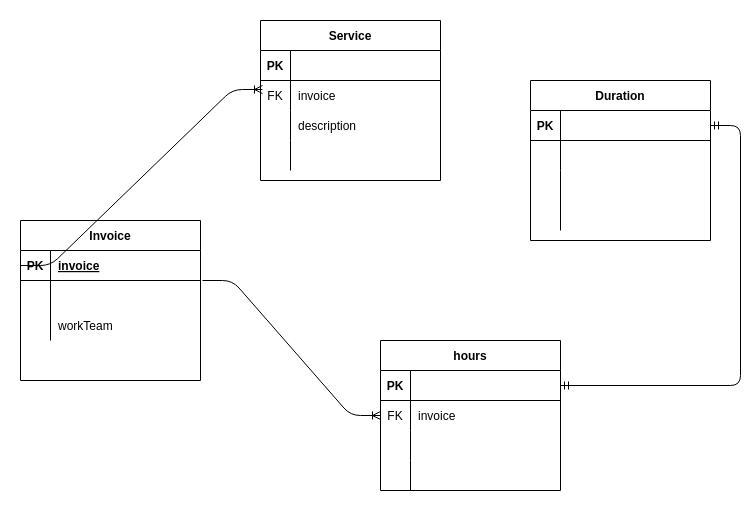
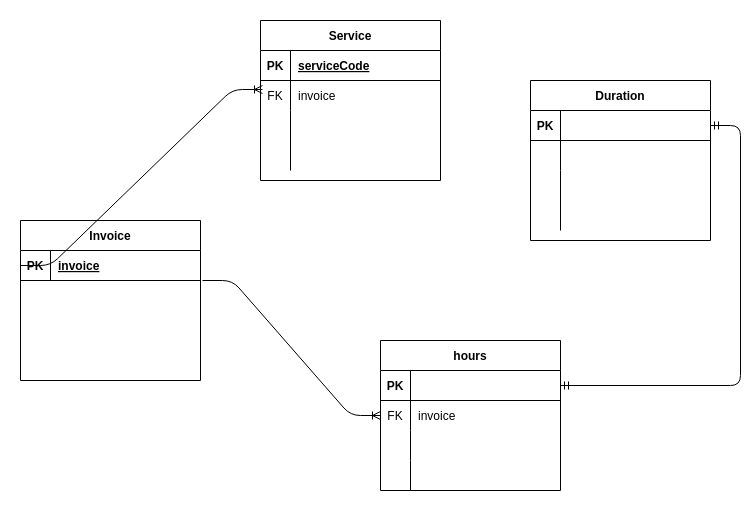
node "serviceCode": added
node "description": removed
node "workTeam": removed
